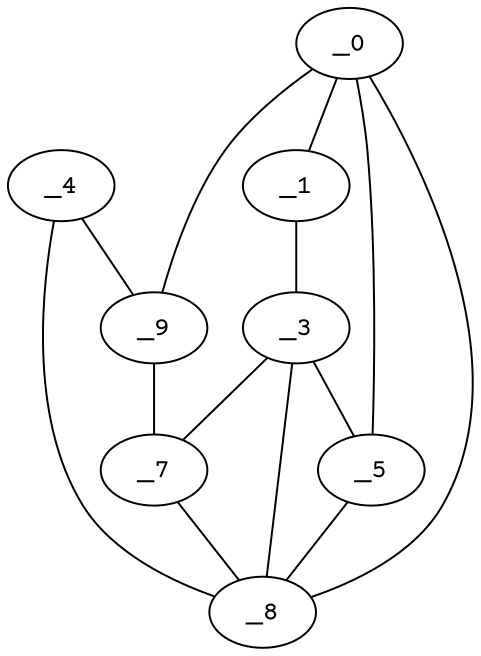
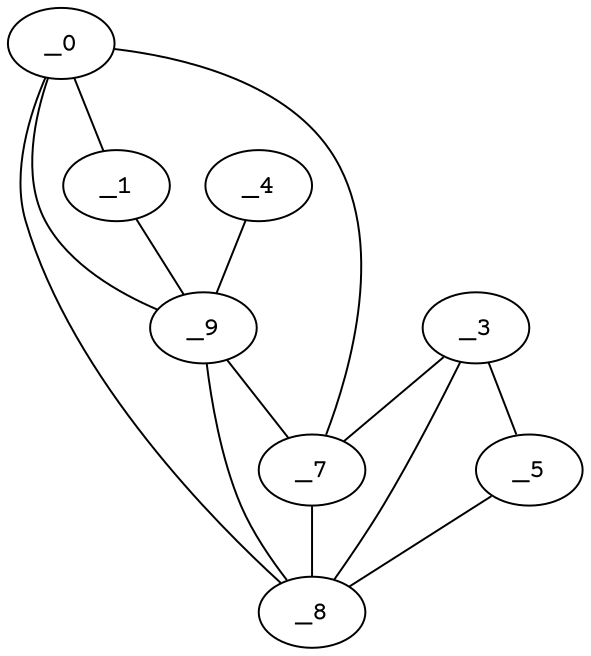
edge "_0" -- "_5": now "_0" -- "_7"
edge "_1" -- "_3": now "_1" -- "_9"
edge "_4" -- "_8": now "_9" -- "_8"
